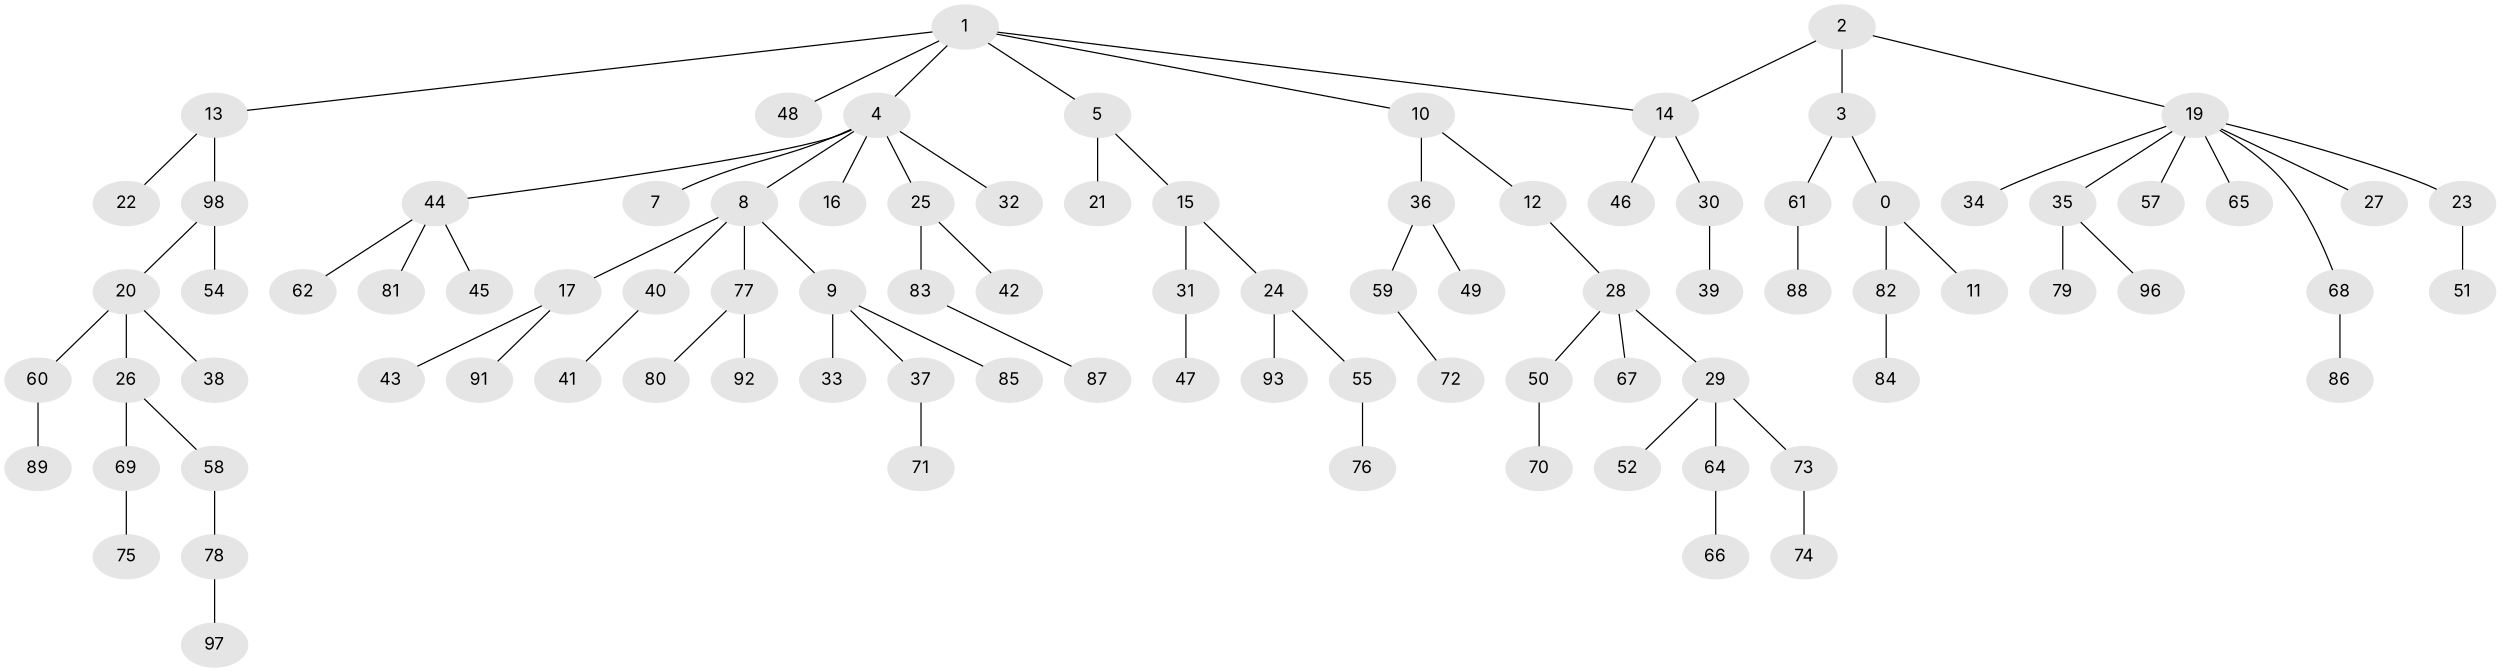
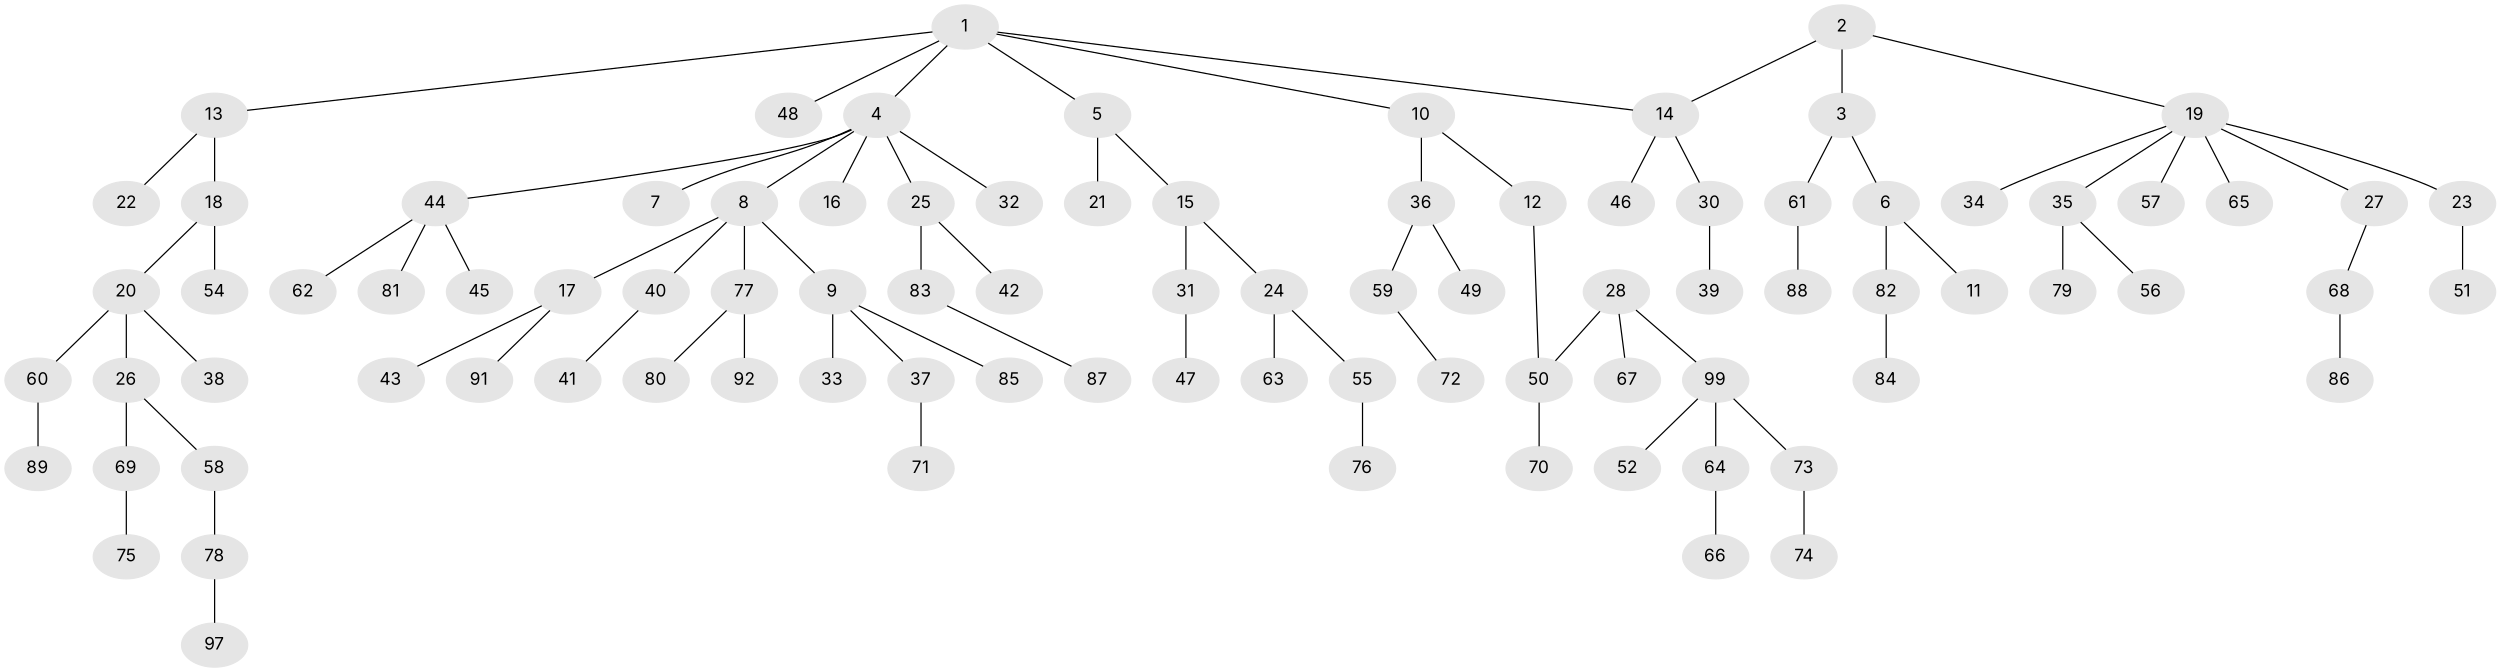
edge "19" -- "68": now "27" -- "68"
node "98": label "98" -> "18"
node "0": label "0" -> "6"
edge "12" -- "28": now "12" -- "50"
node "96": label "96" -> "56"
node "93": label "93" -> "63"
node "29": label "29" -> "99"
